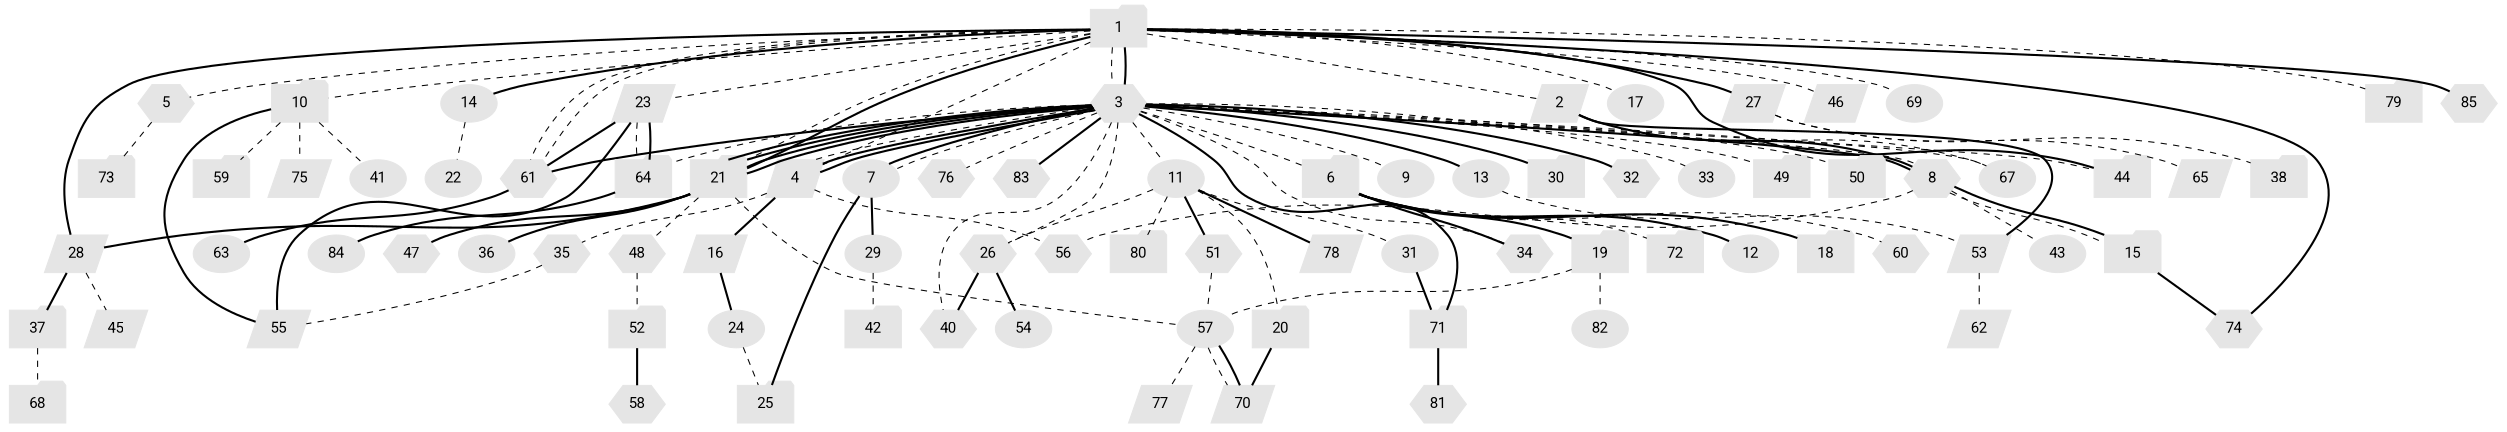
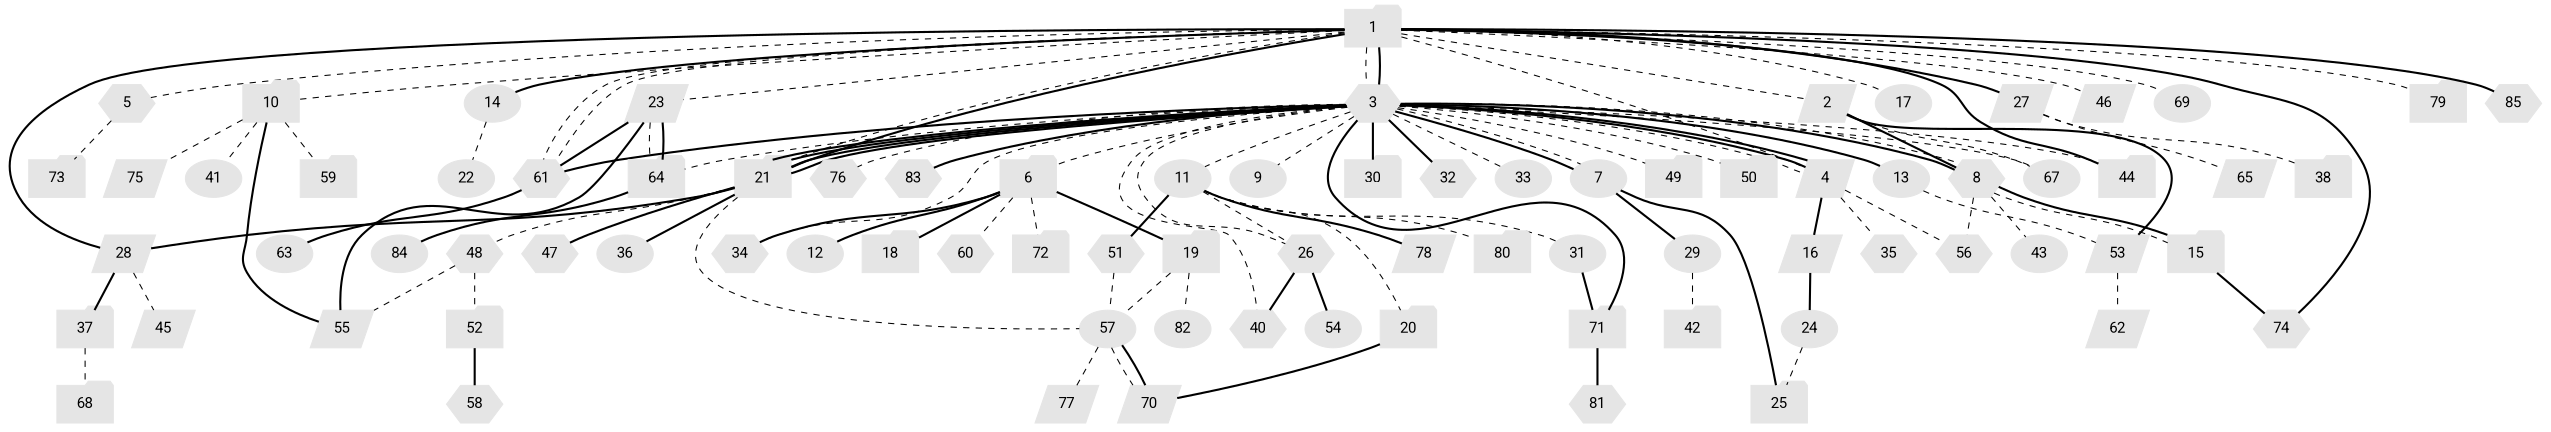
edge "35" -- "55": now "48" -- "55"
